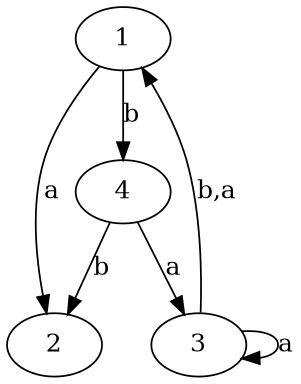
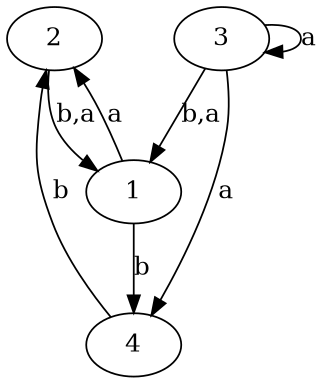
edge "2" -> "1": added, label "b,a"
edge "4" -> "3": reversed
